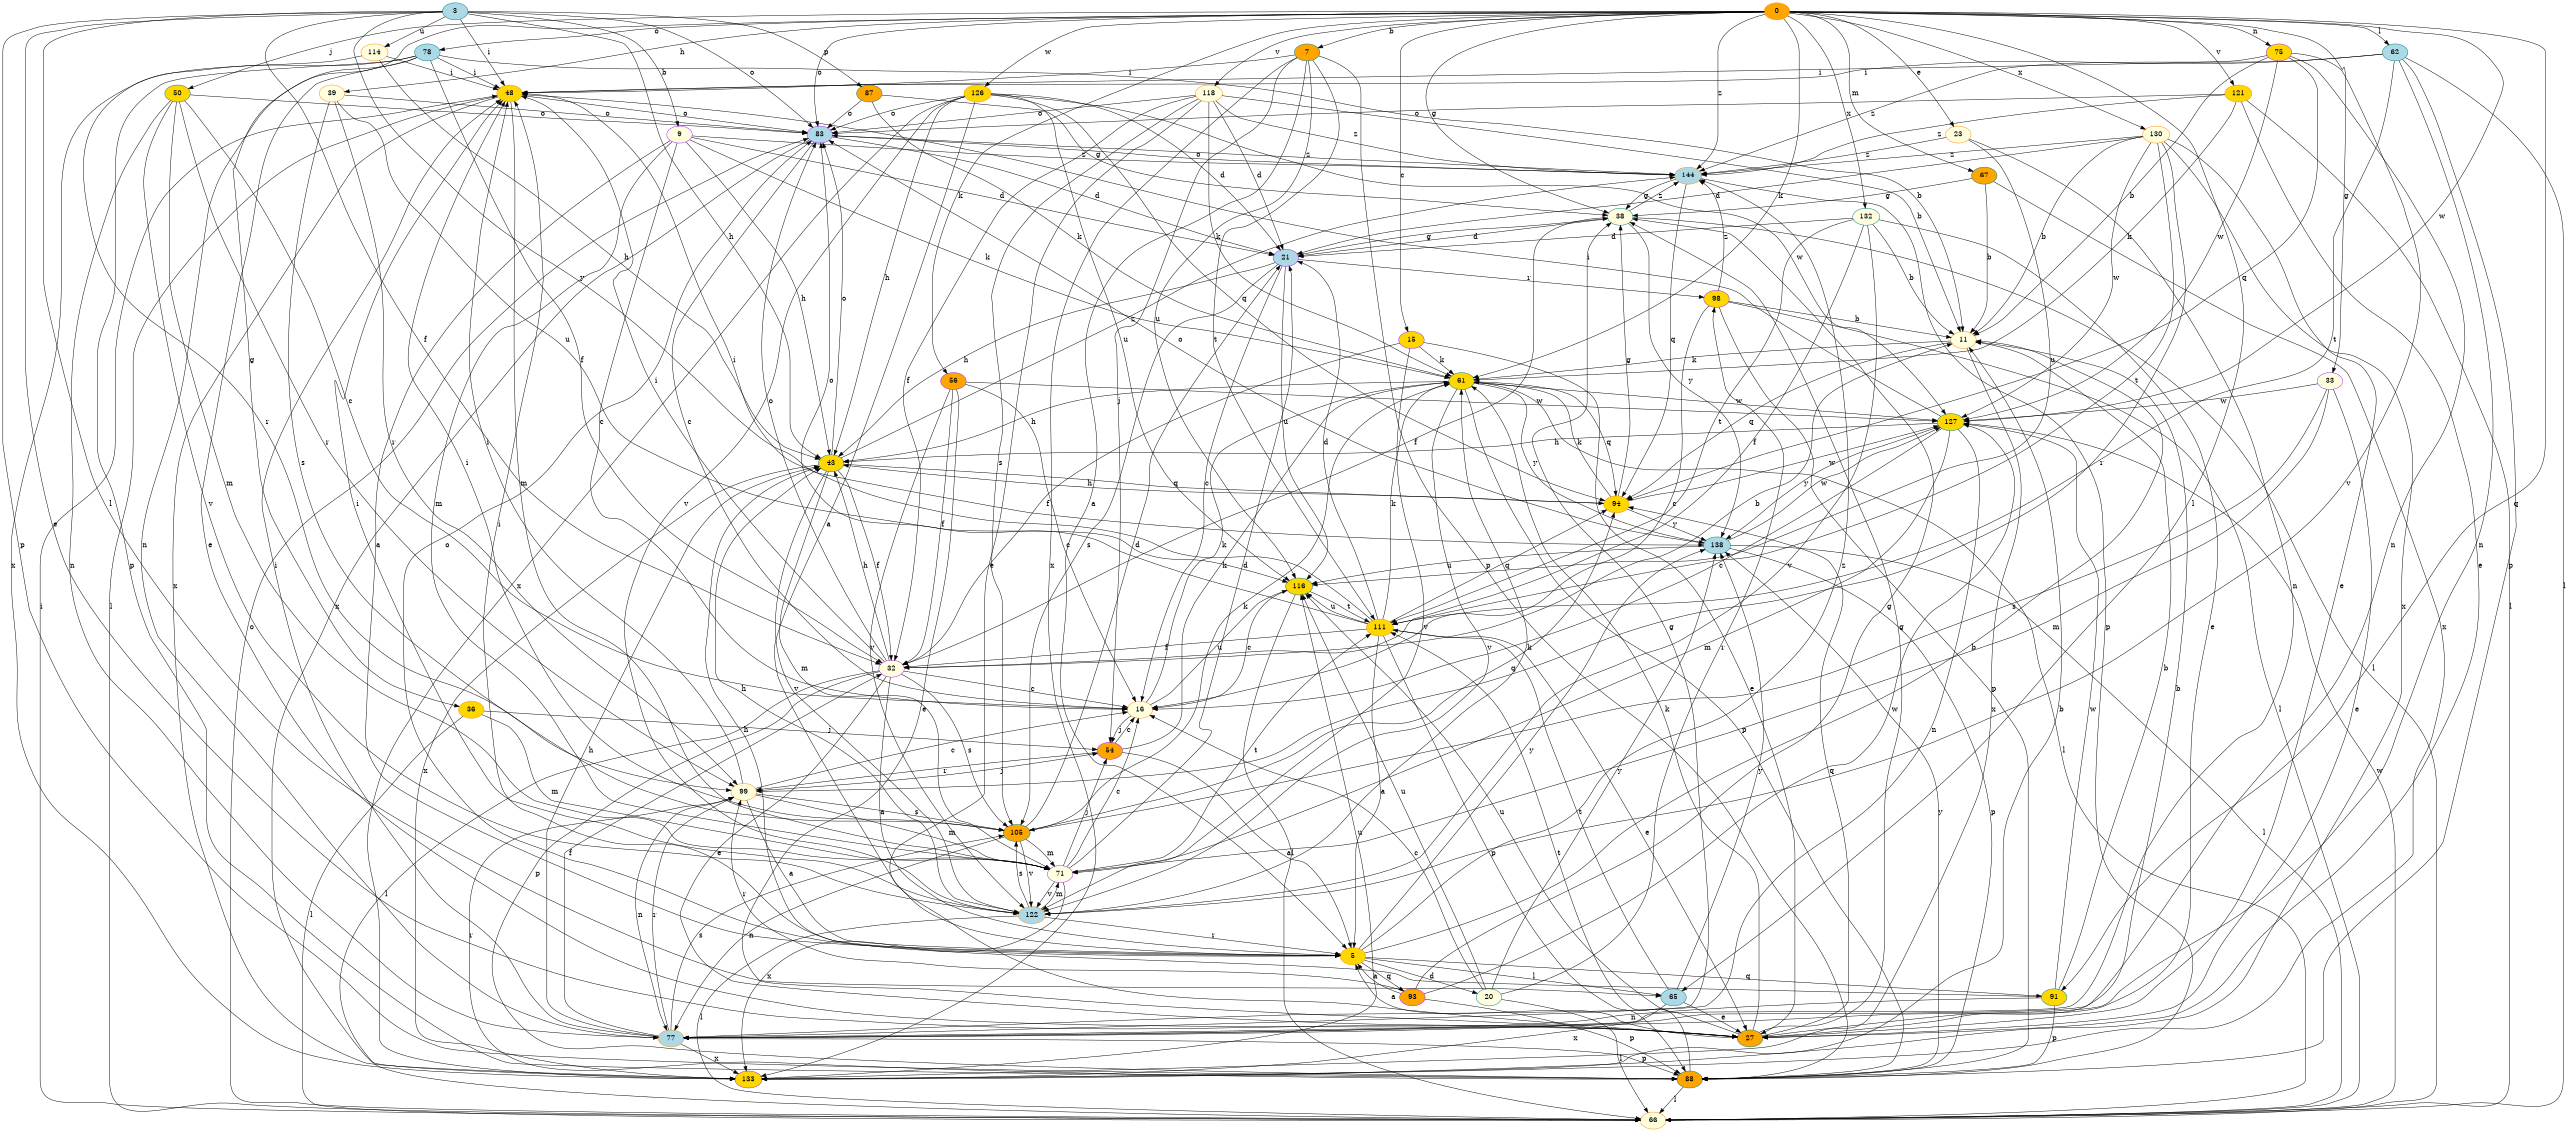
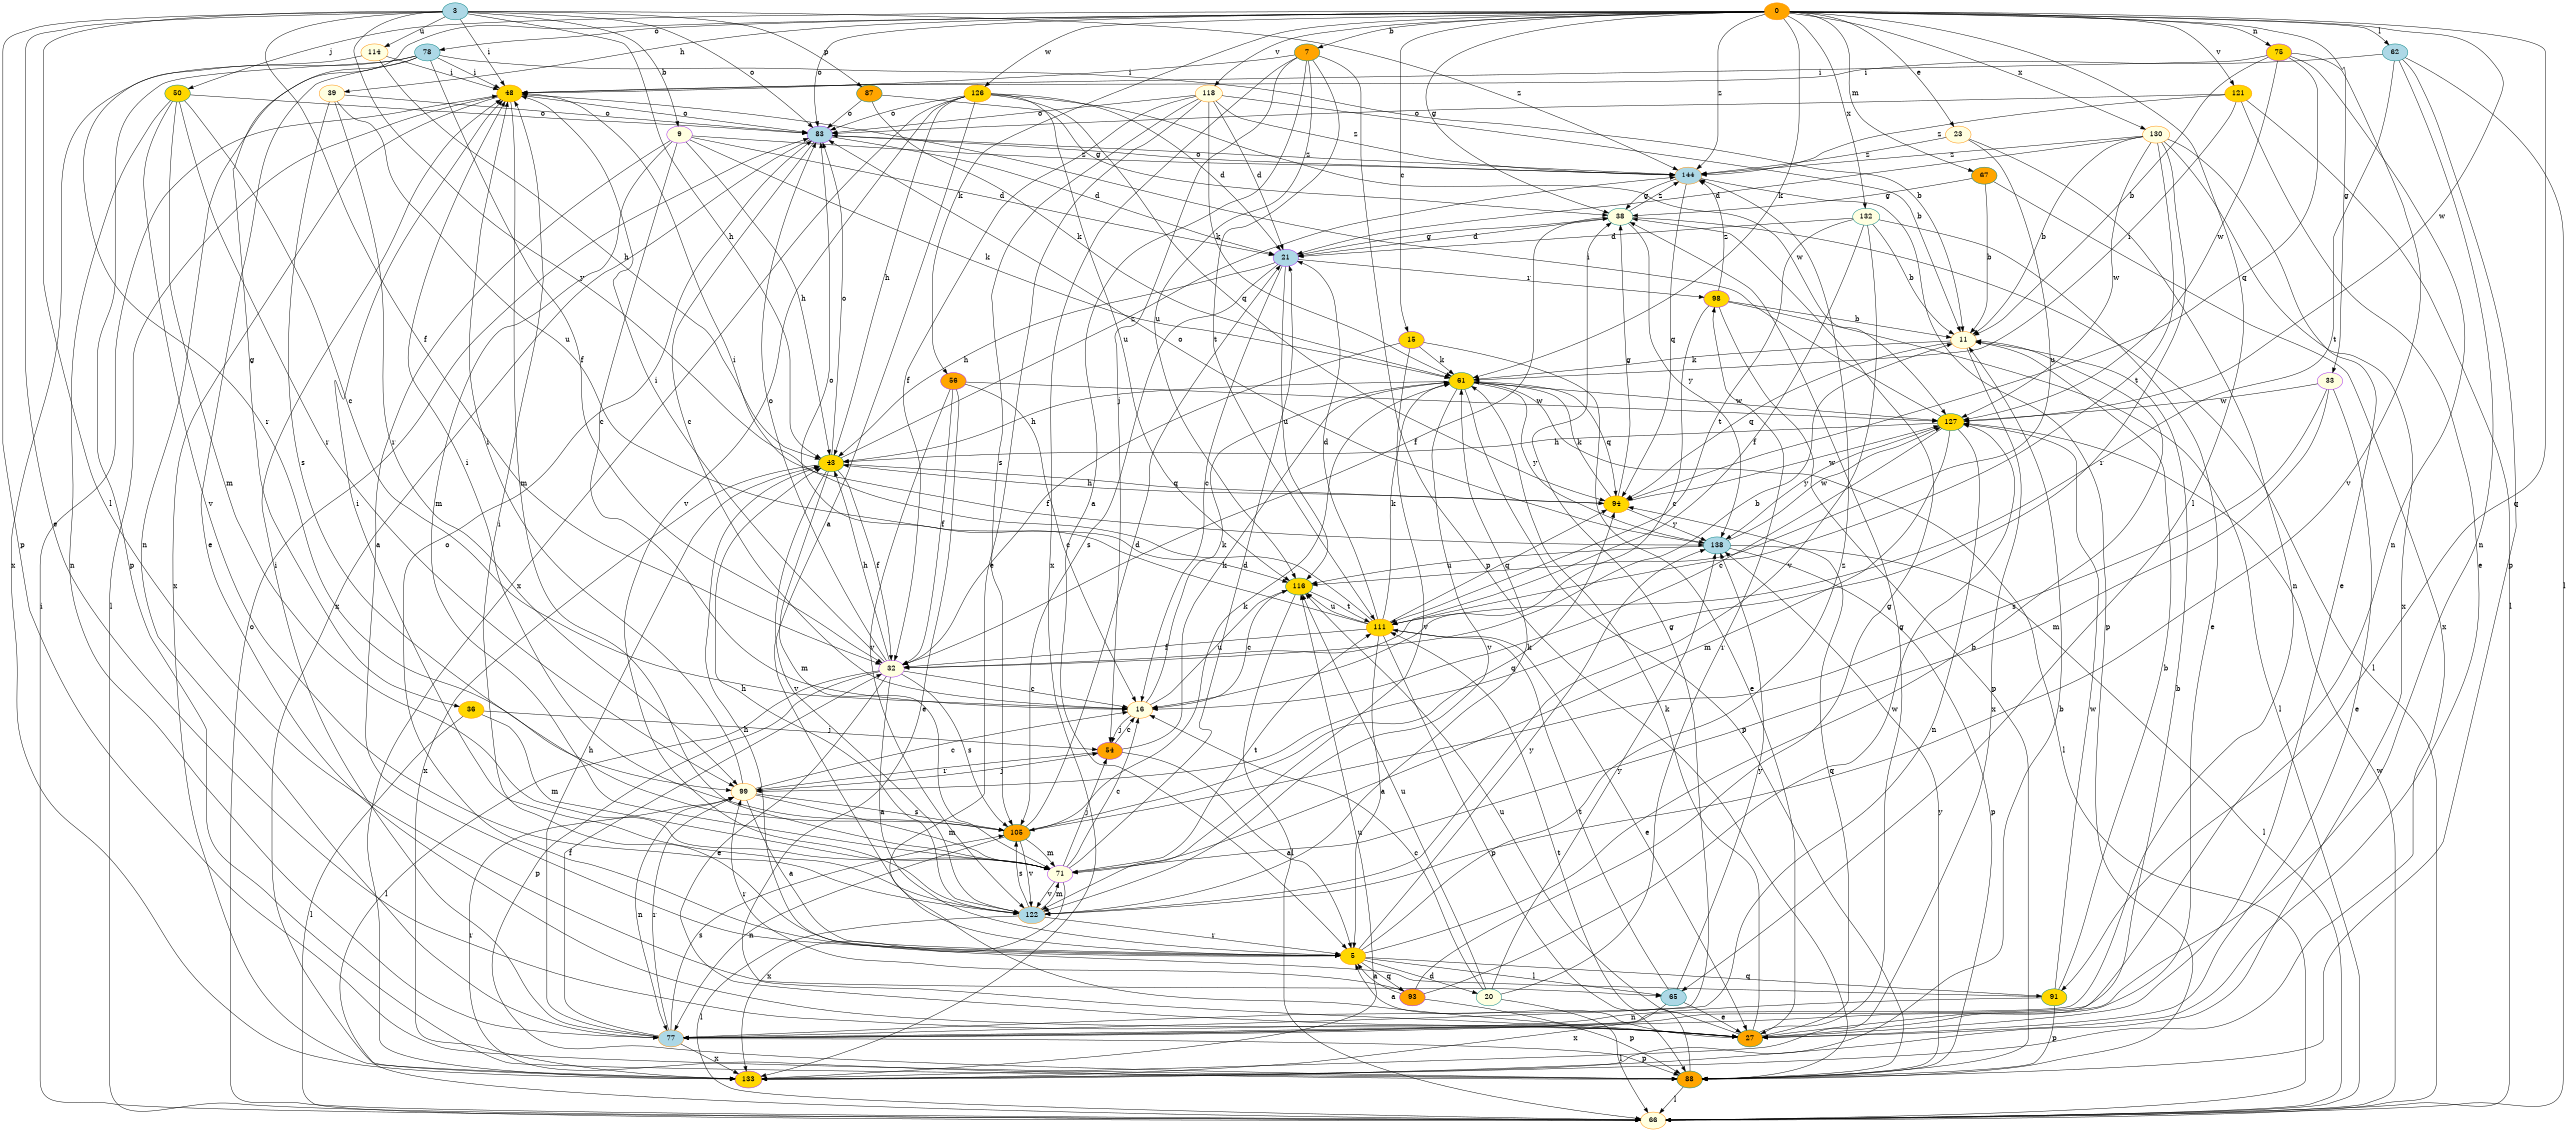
edge "62" -> "144": now "3" -> "144"
edge "121" -> "61": label "k" -> "i"
